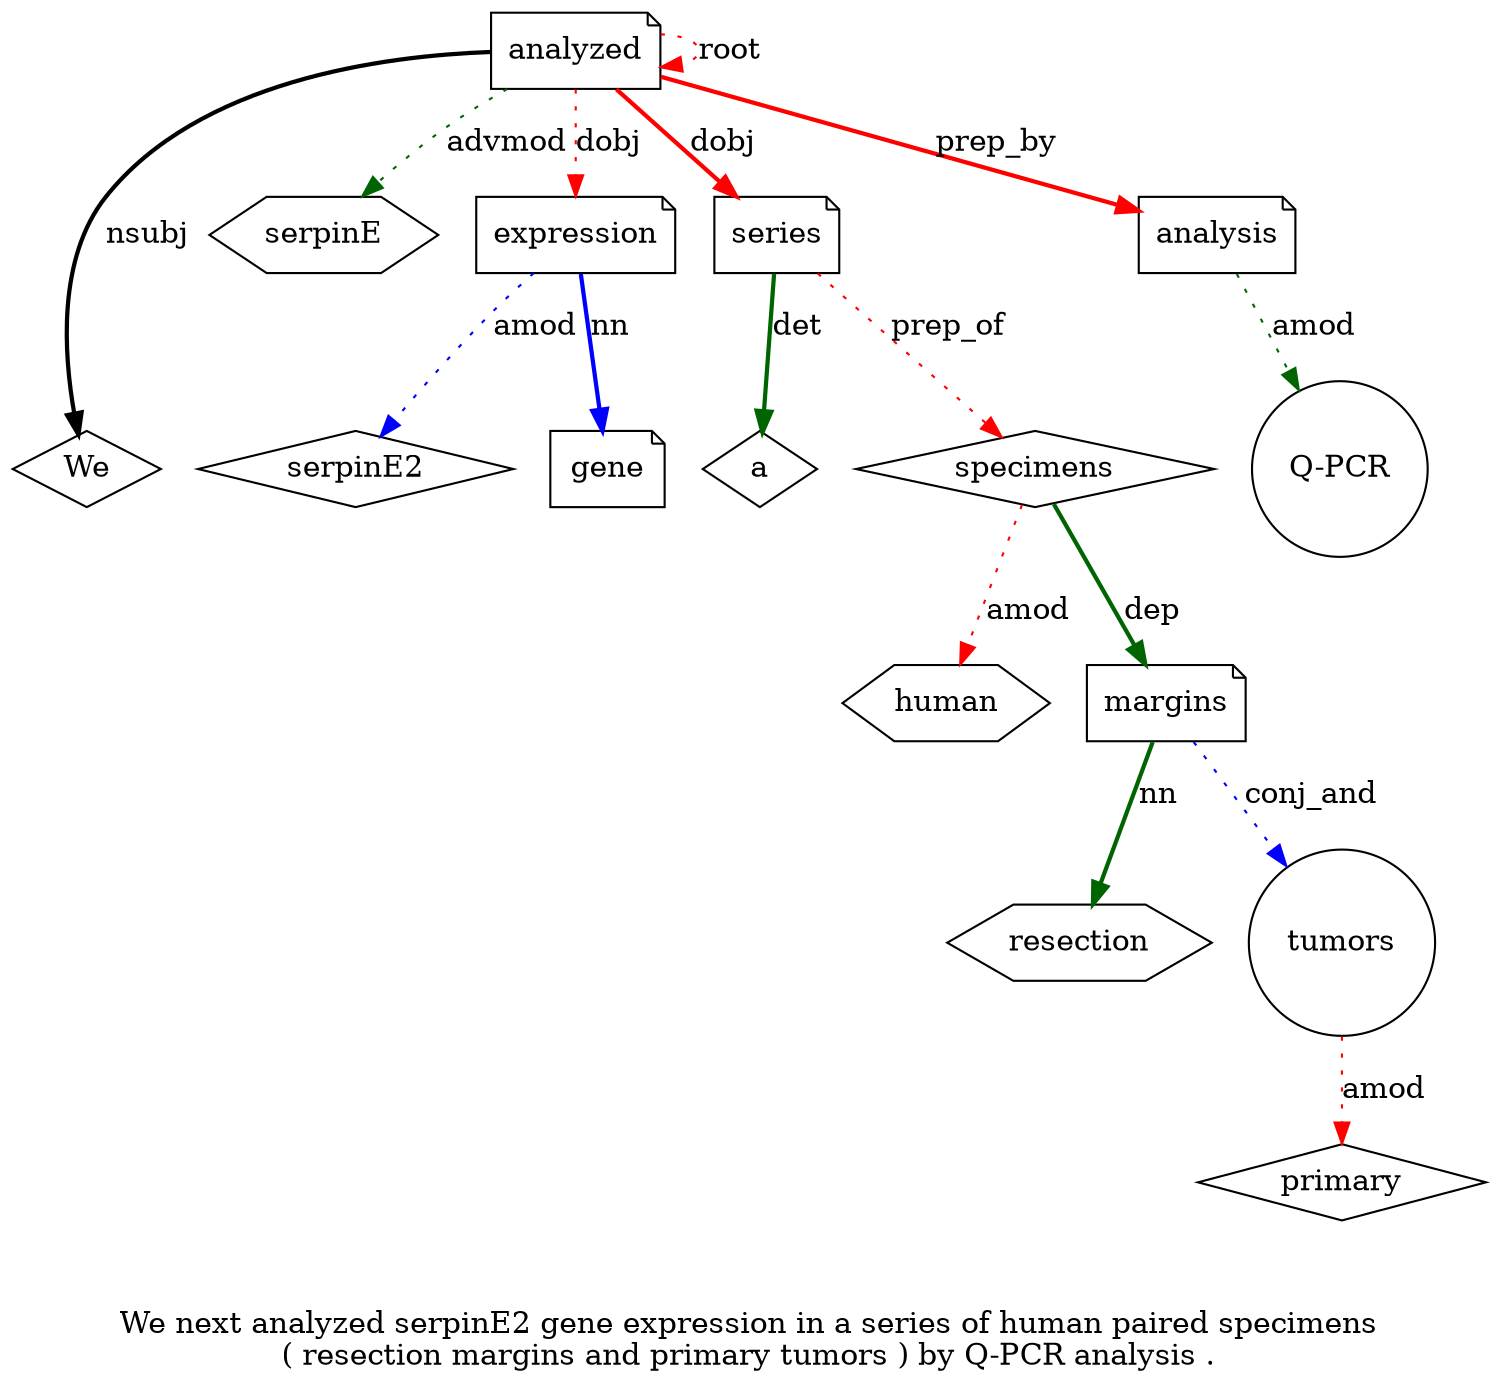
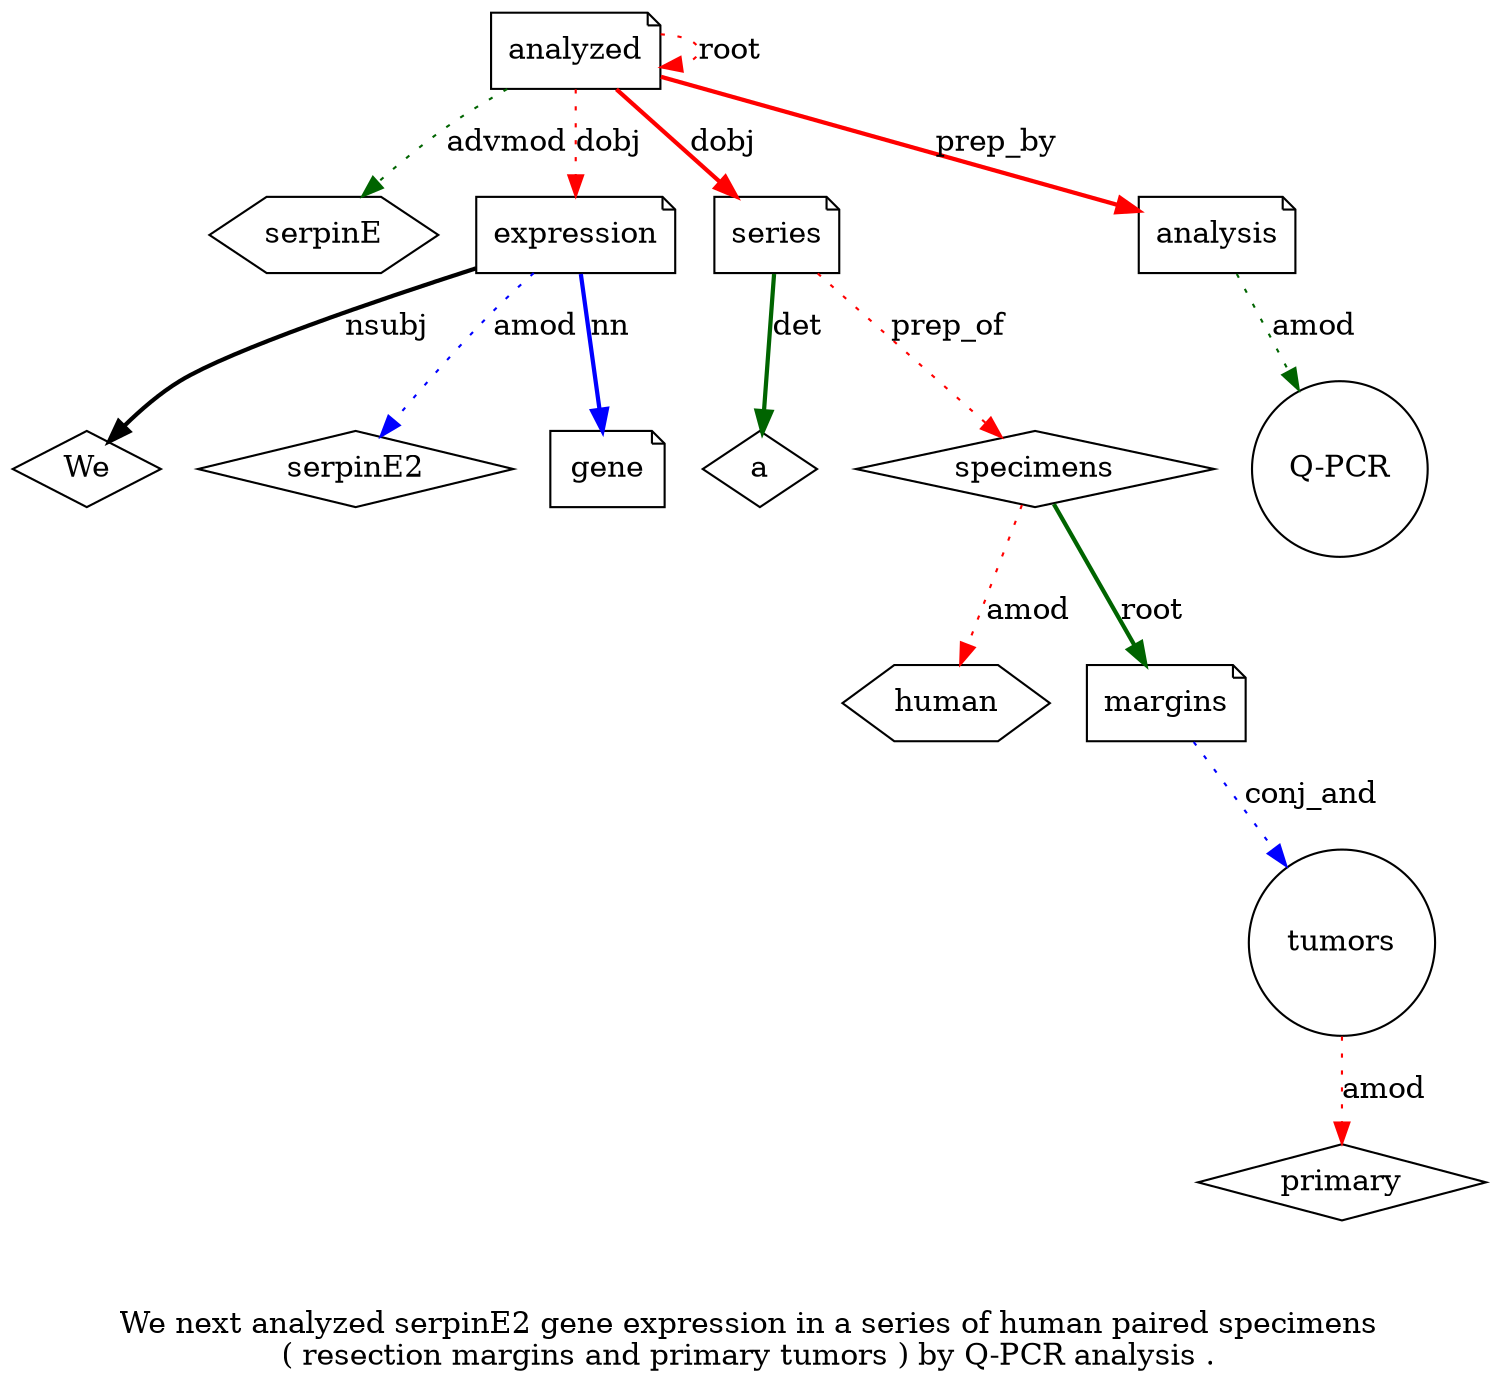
edge "analyzed" -> "We": now "expression" -> "We"
edge "specimens" -> "margins": label "dep" -> "root"
node "resection": removed
